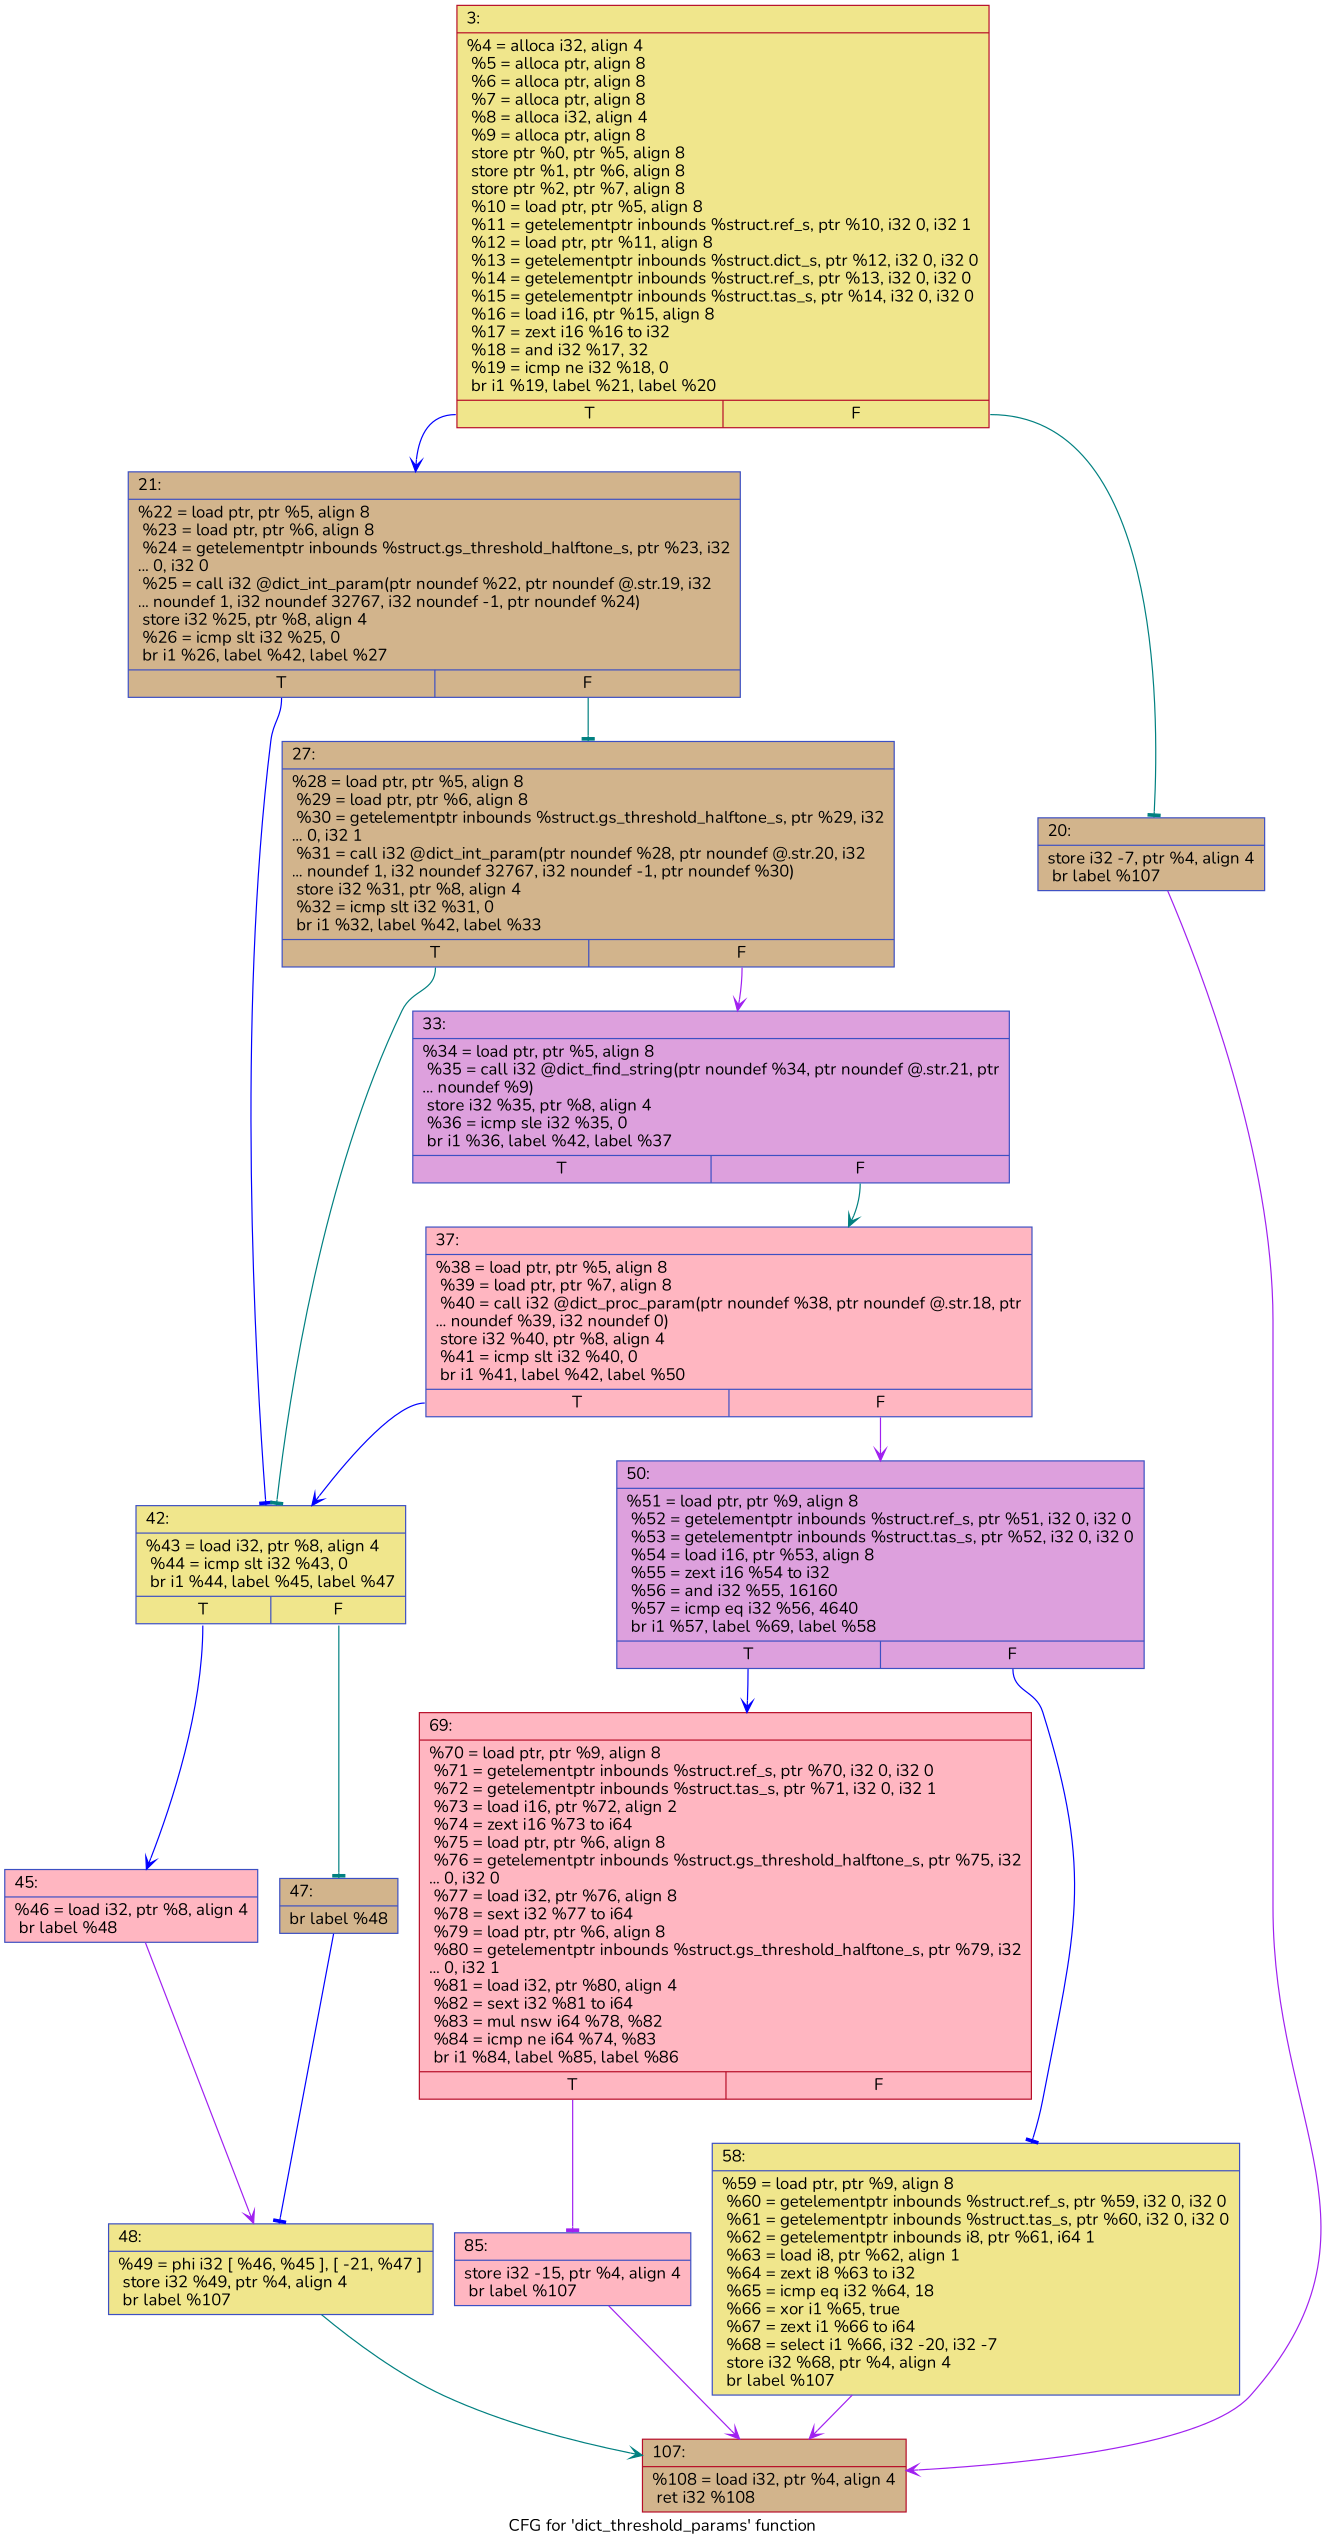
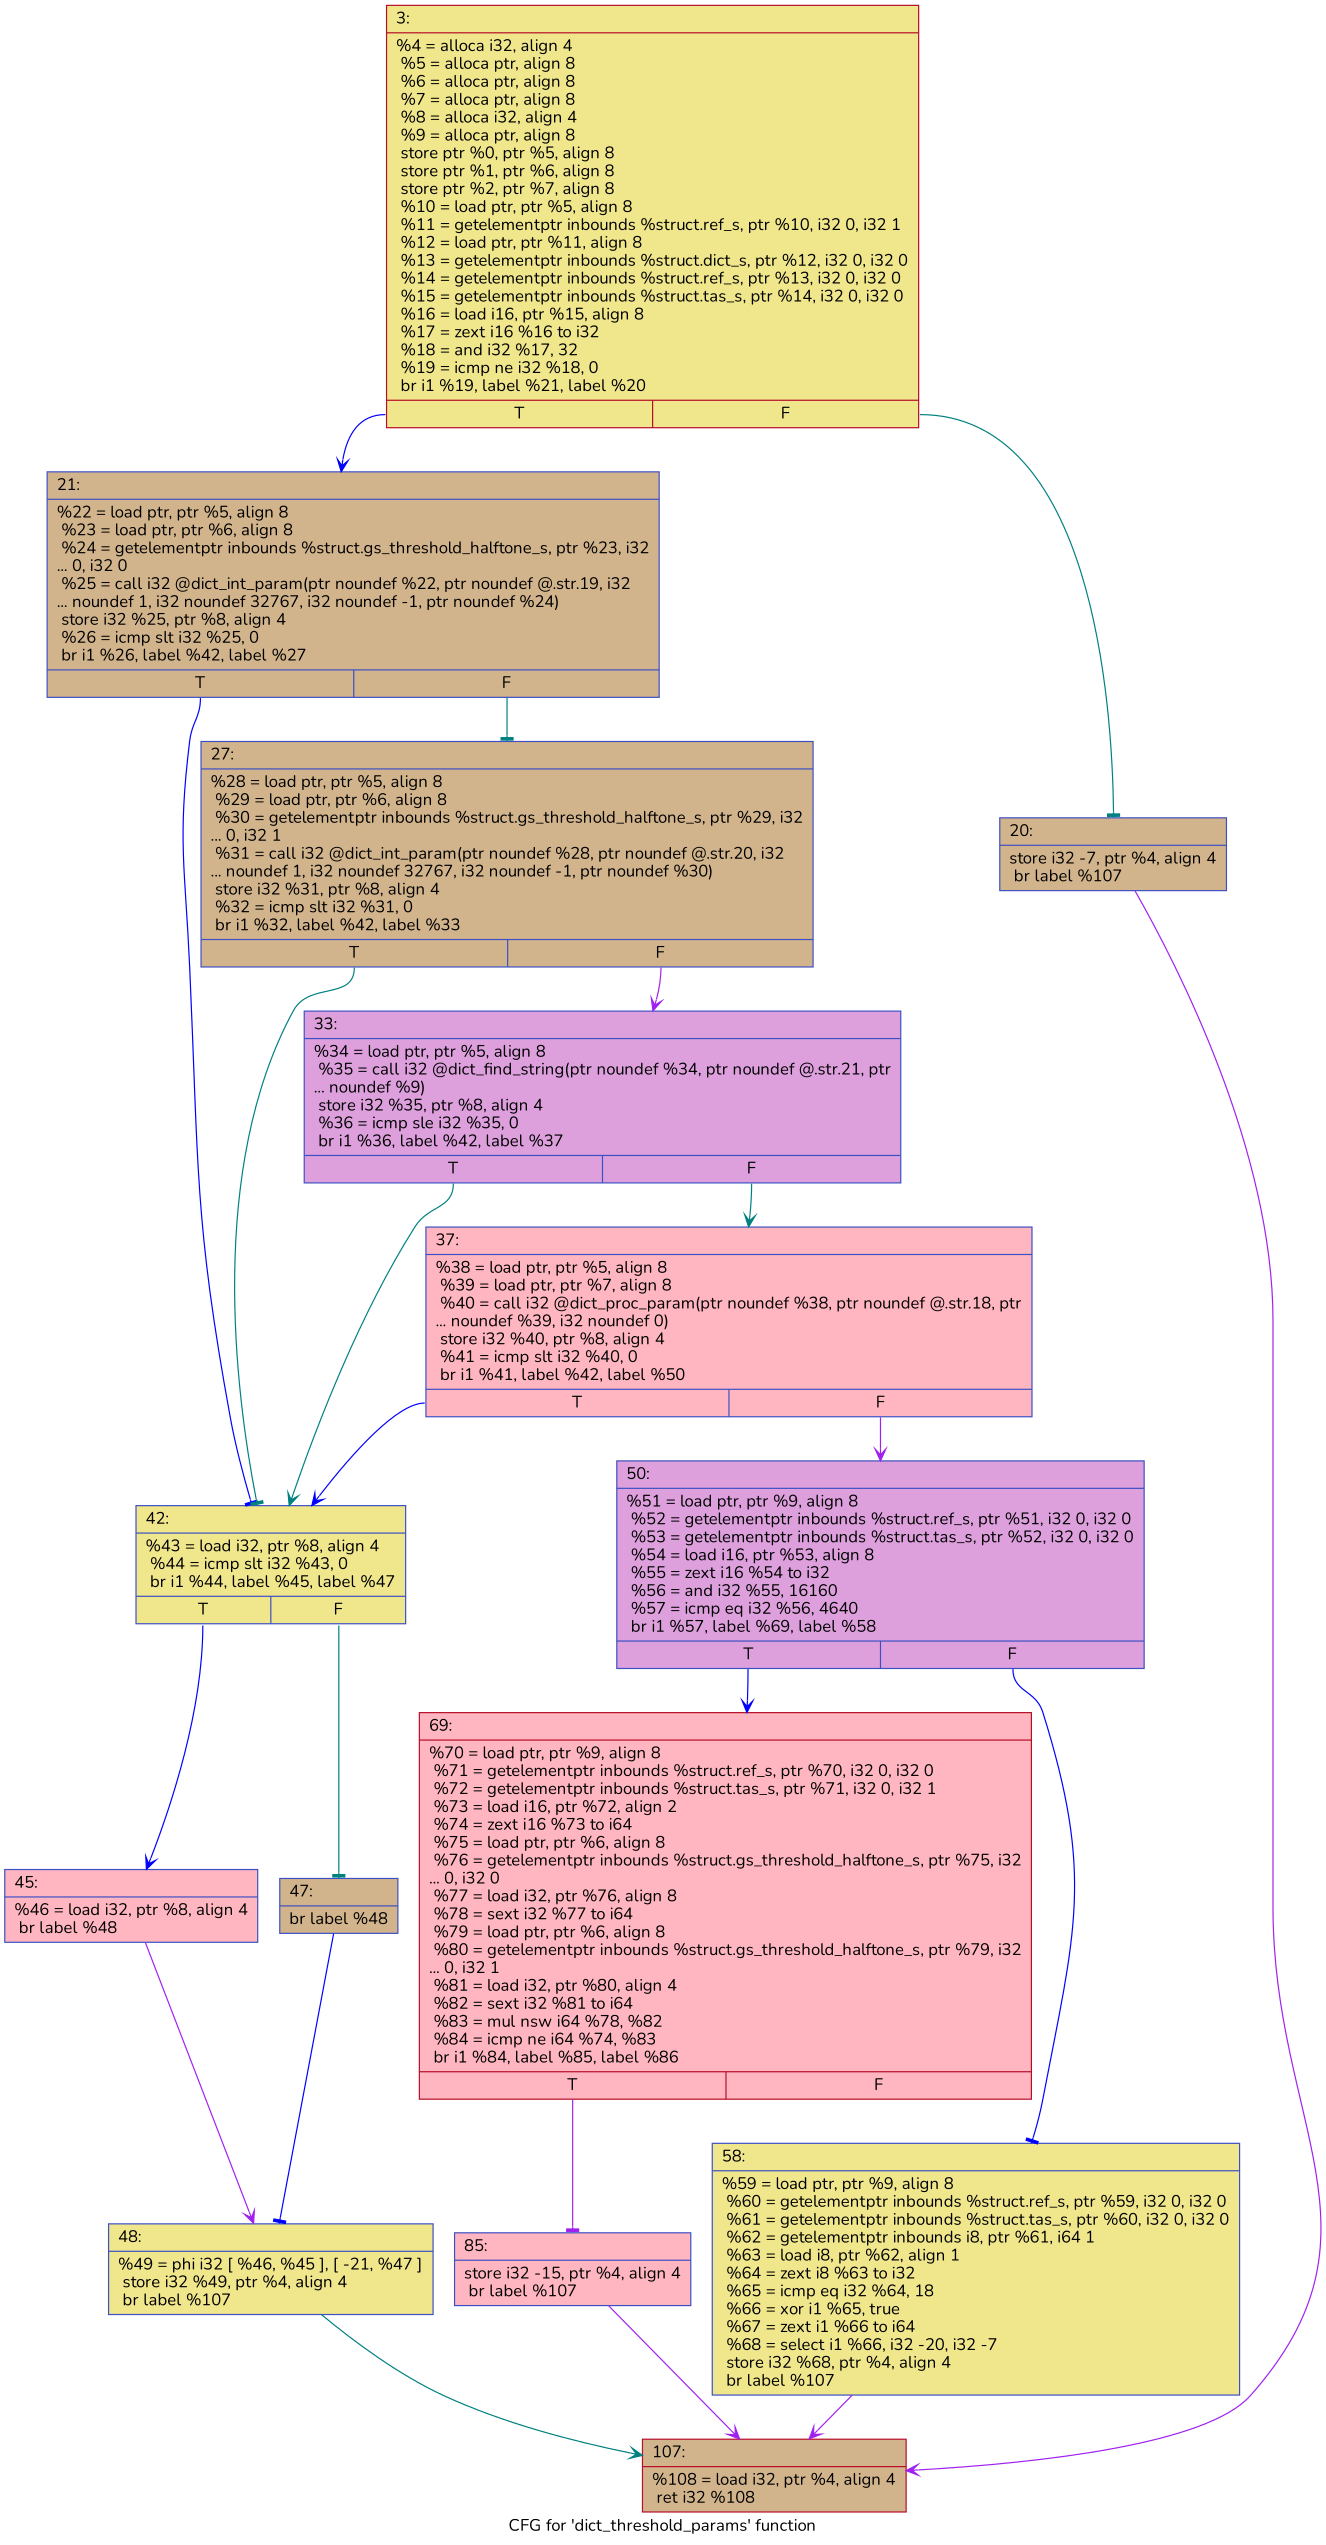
edge "33:" -> "42:": added
